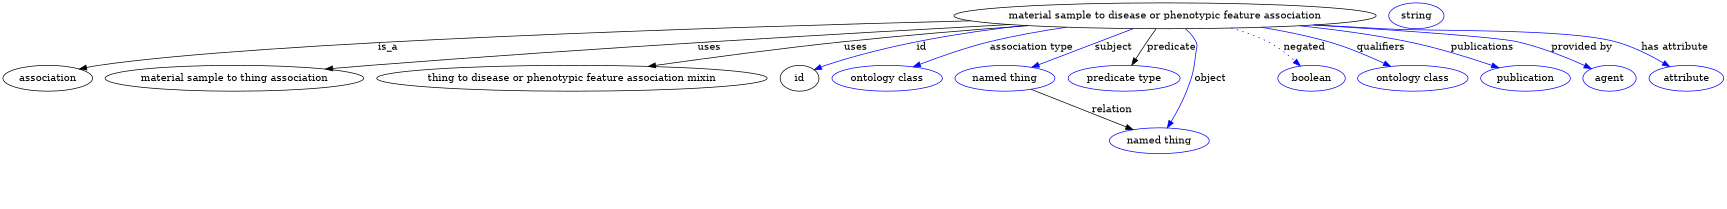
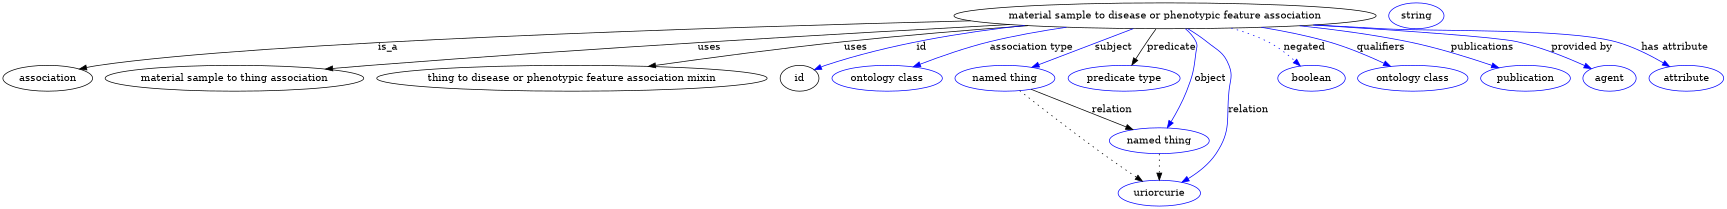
node "uriorcurie": added
